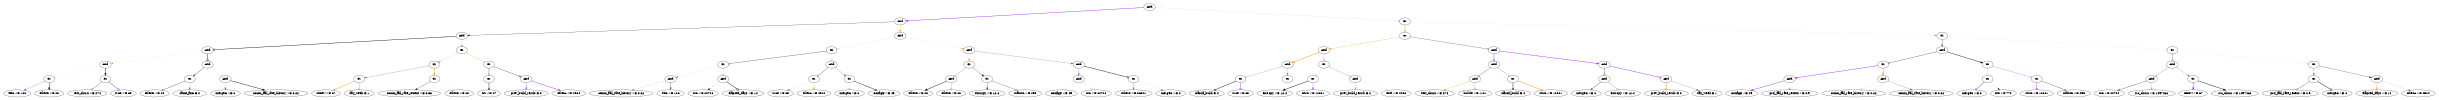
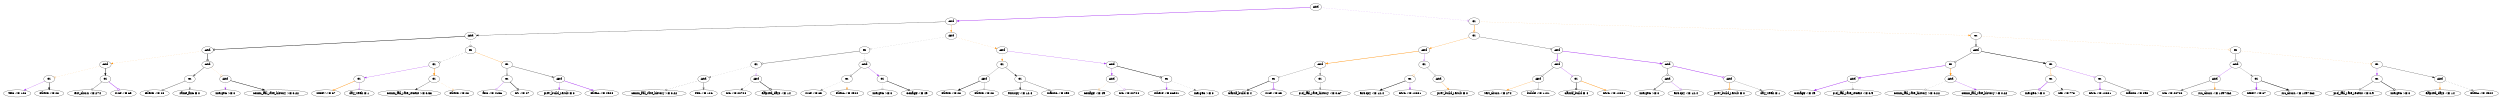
node "fixC <= 4156": added
node "proj_fail_rate_history <= 0.67": added
node "EXP <= 4408": removed
